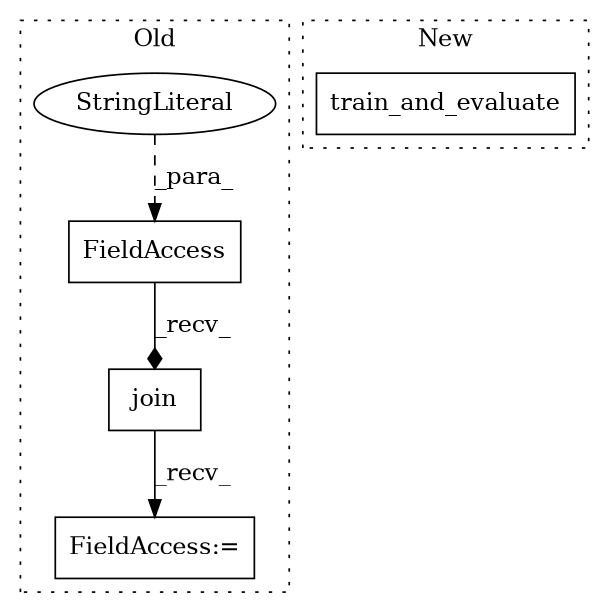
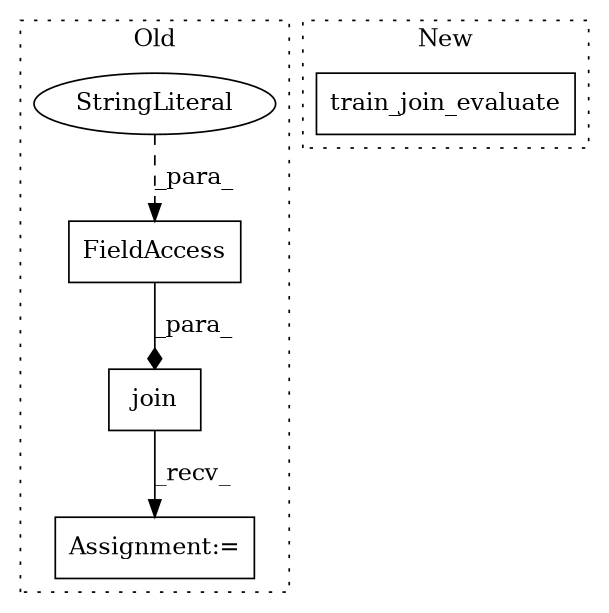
node "train_and_evaluate": label "train_and_evaluate" -> "train_join_evaluate"
edge "FieldAccess" -> "join": label "_recv_" -> "_para_"
node "FieldAccess:=": label "FieldAccess:=" -> "Assignment:="
